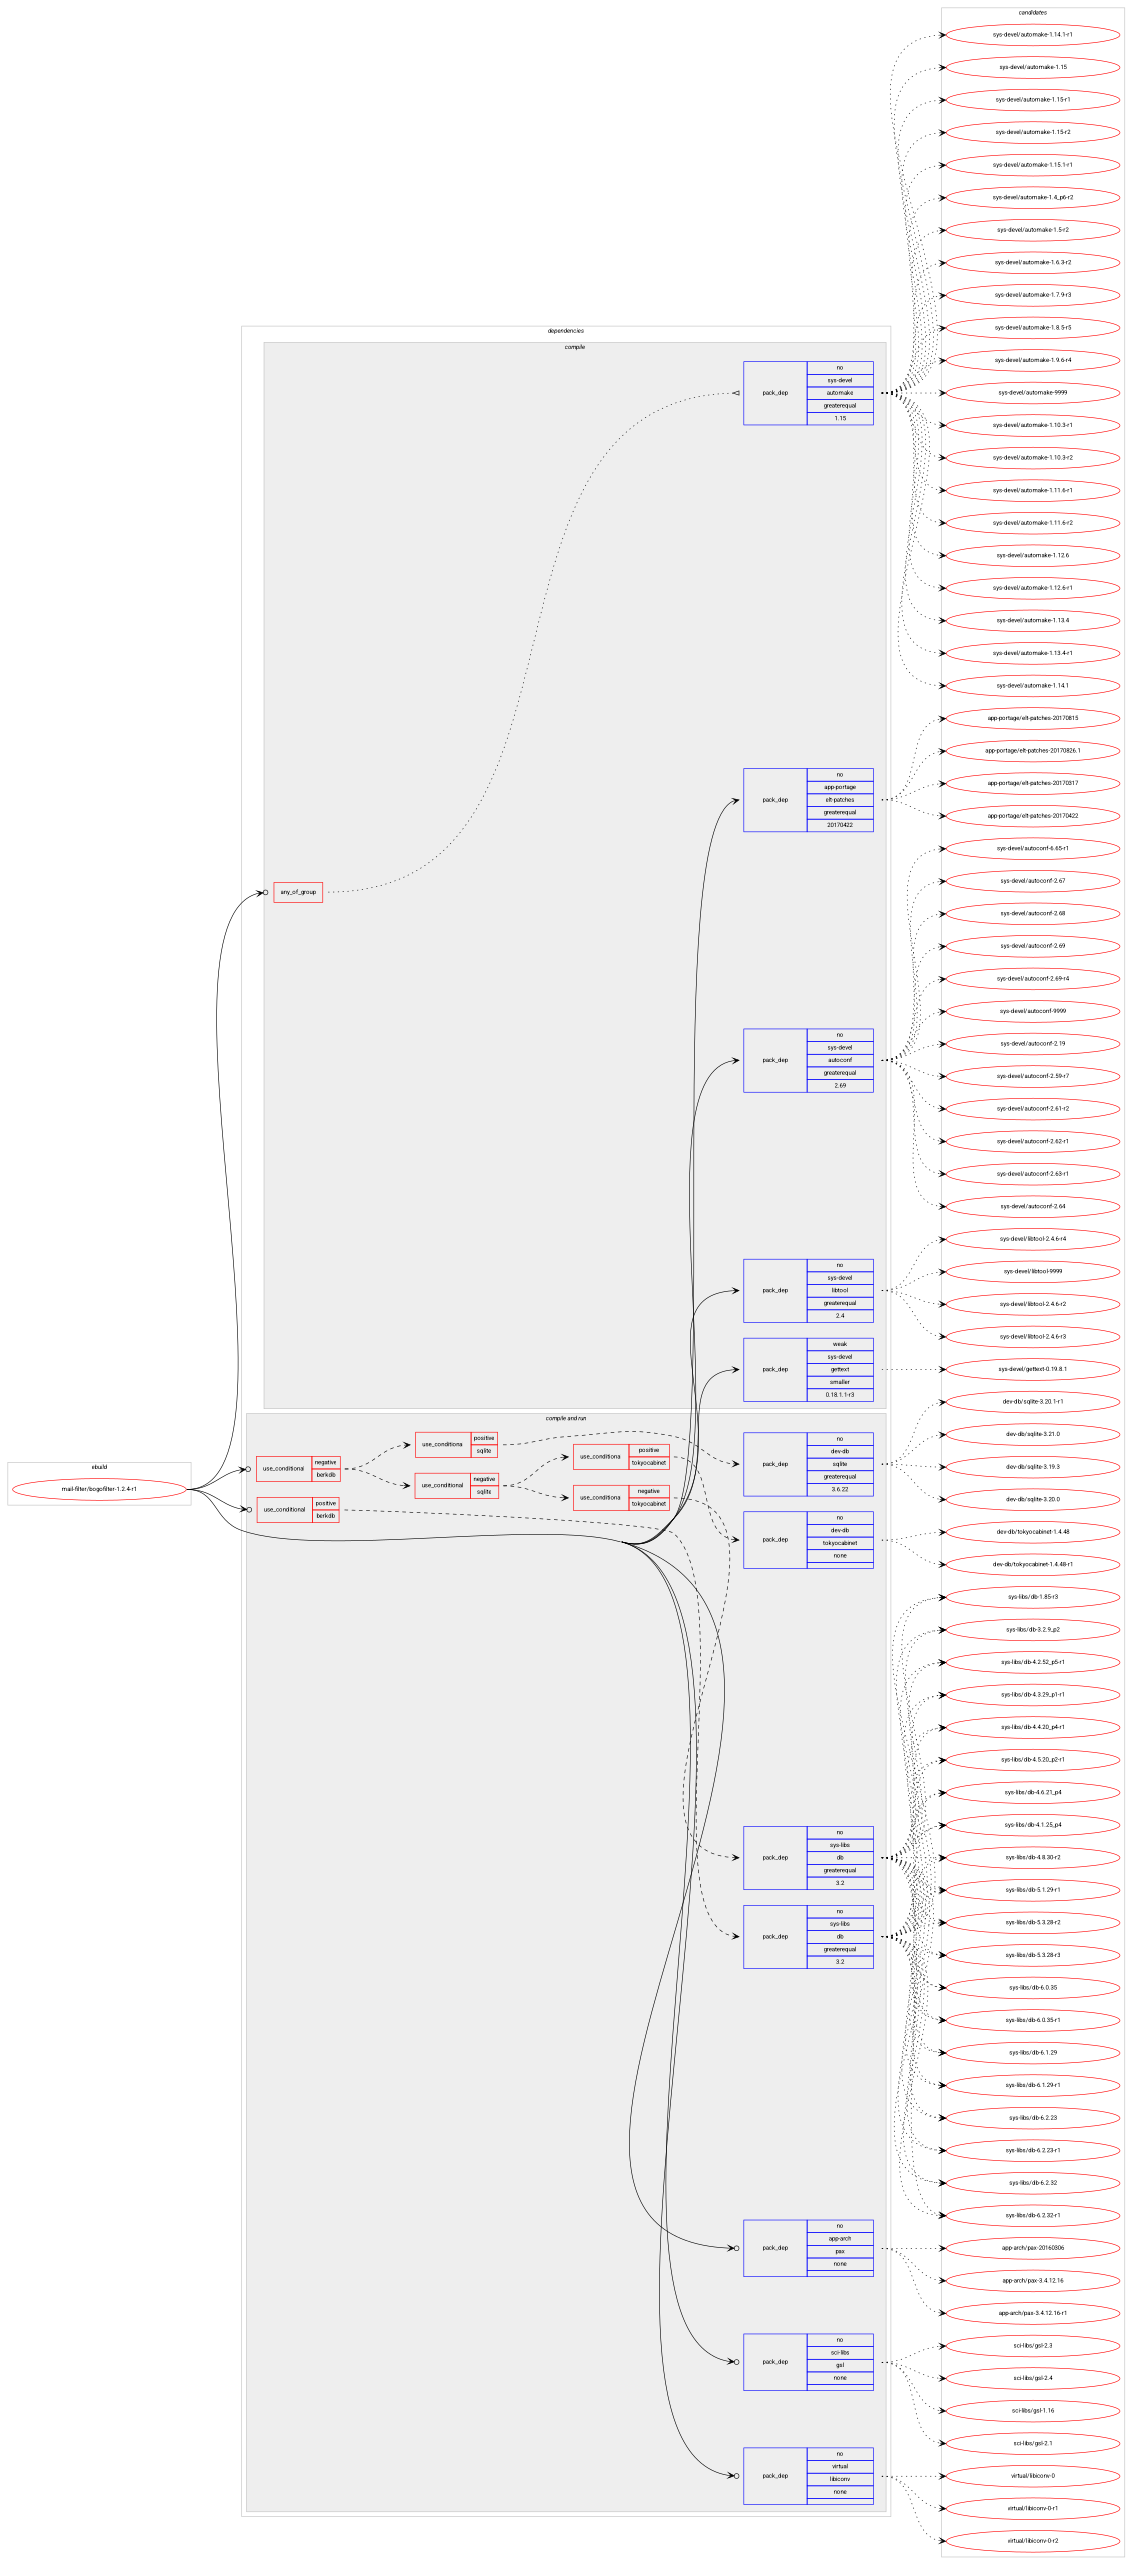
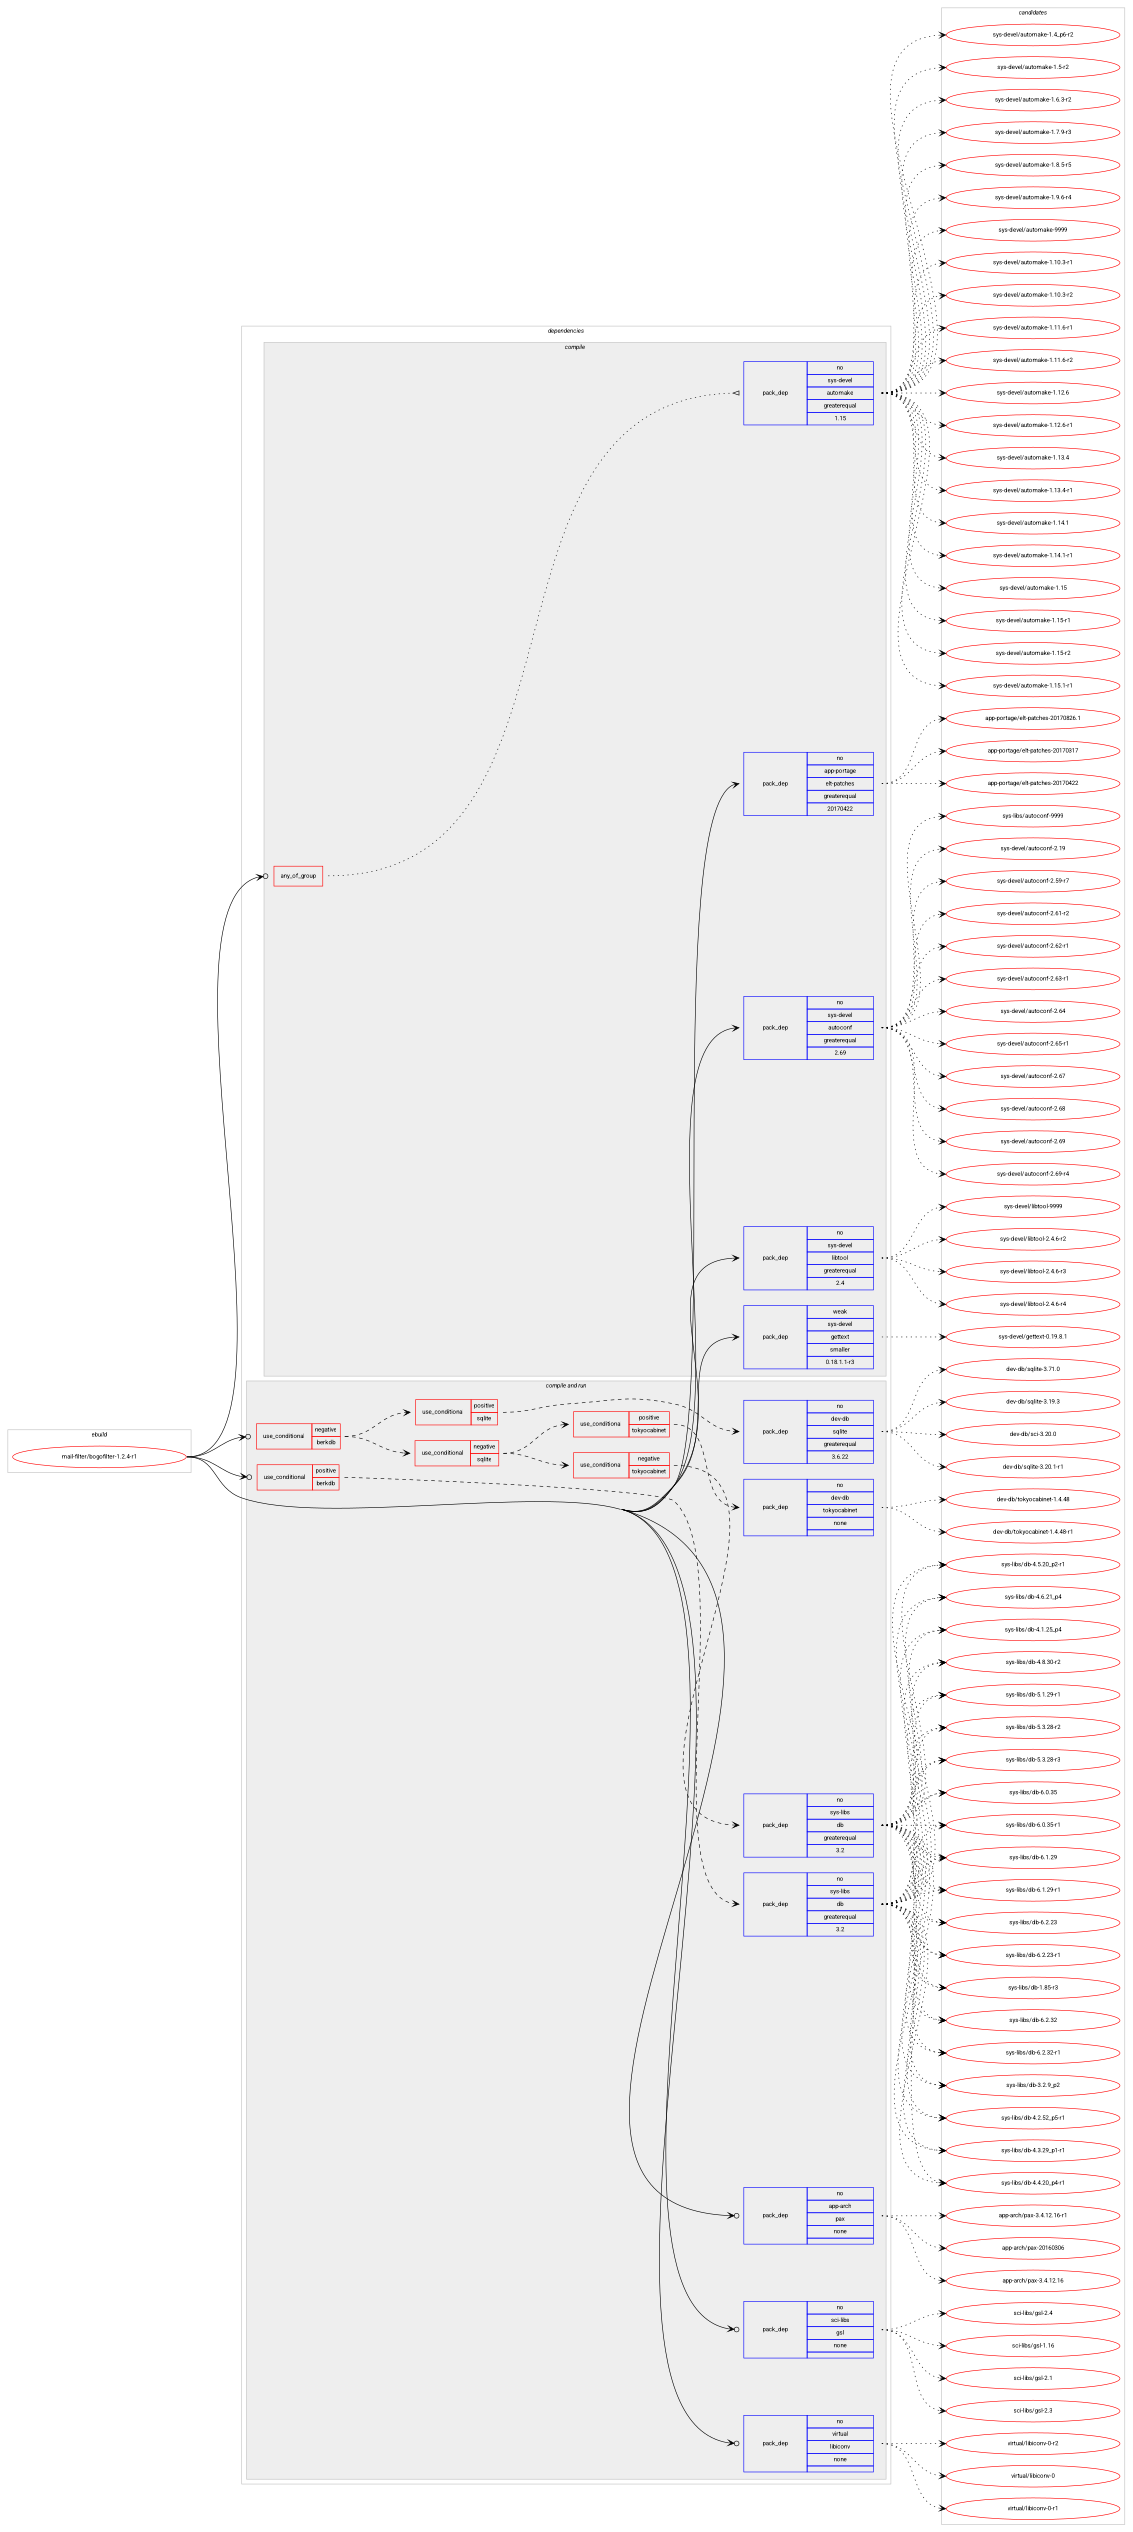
node "app-portage/elt-patches-20170815": removed
node "sys-devel/autoconf-6.65-r1": label "sys-devel/autoconf-6.65-r1" -> "sys-devel/autoconf-2.65-r1"
node "sys-devel/autoconf-9999": label "sys-devel/autoconf-9999" -> "sys-libs/autoconf-9999"
node "dev-db/sqlite-3.21.0": label "dev-db/sqlite-3.21.0" -> "dev-db/sqlite-3.71.0"
node "dev-db/sqlite-3.20.0": label "dev-db/sqlite-3.20.0" -> "dev-db/sci-3.20.0"
